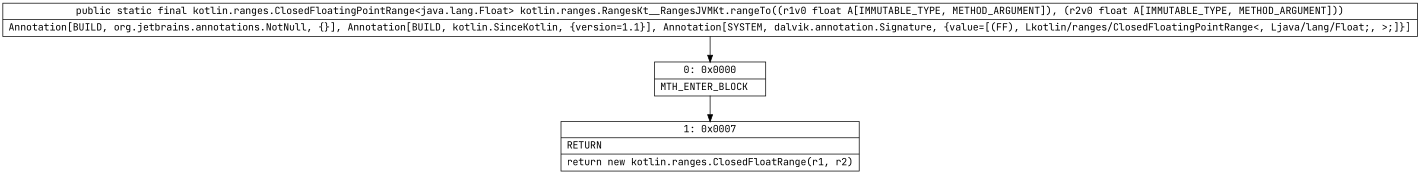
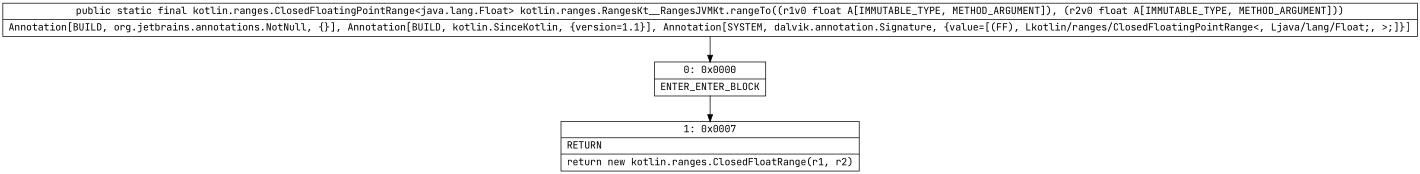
node "0: 0x0000": text "MTH_ENTER_BLOCK" -> "ENTER_ENTER_BLOCK"
